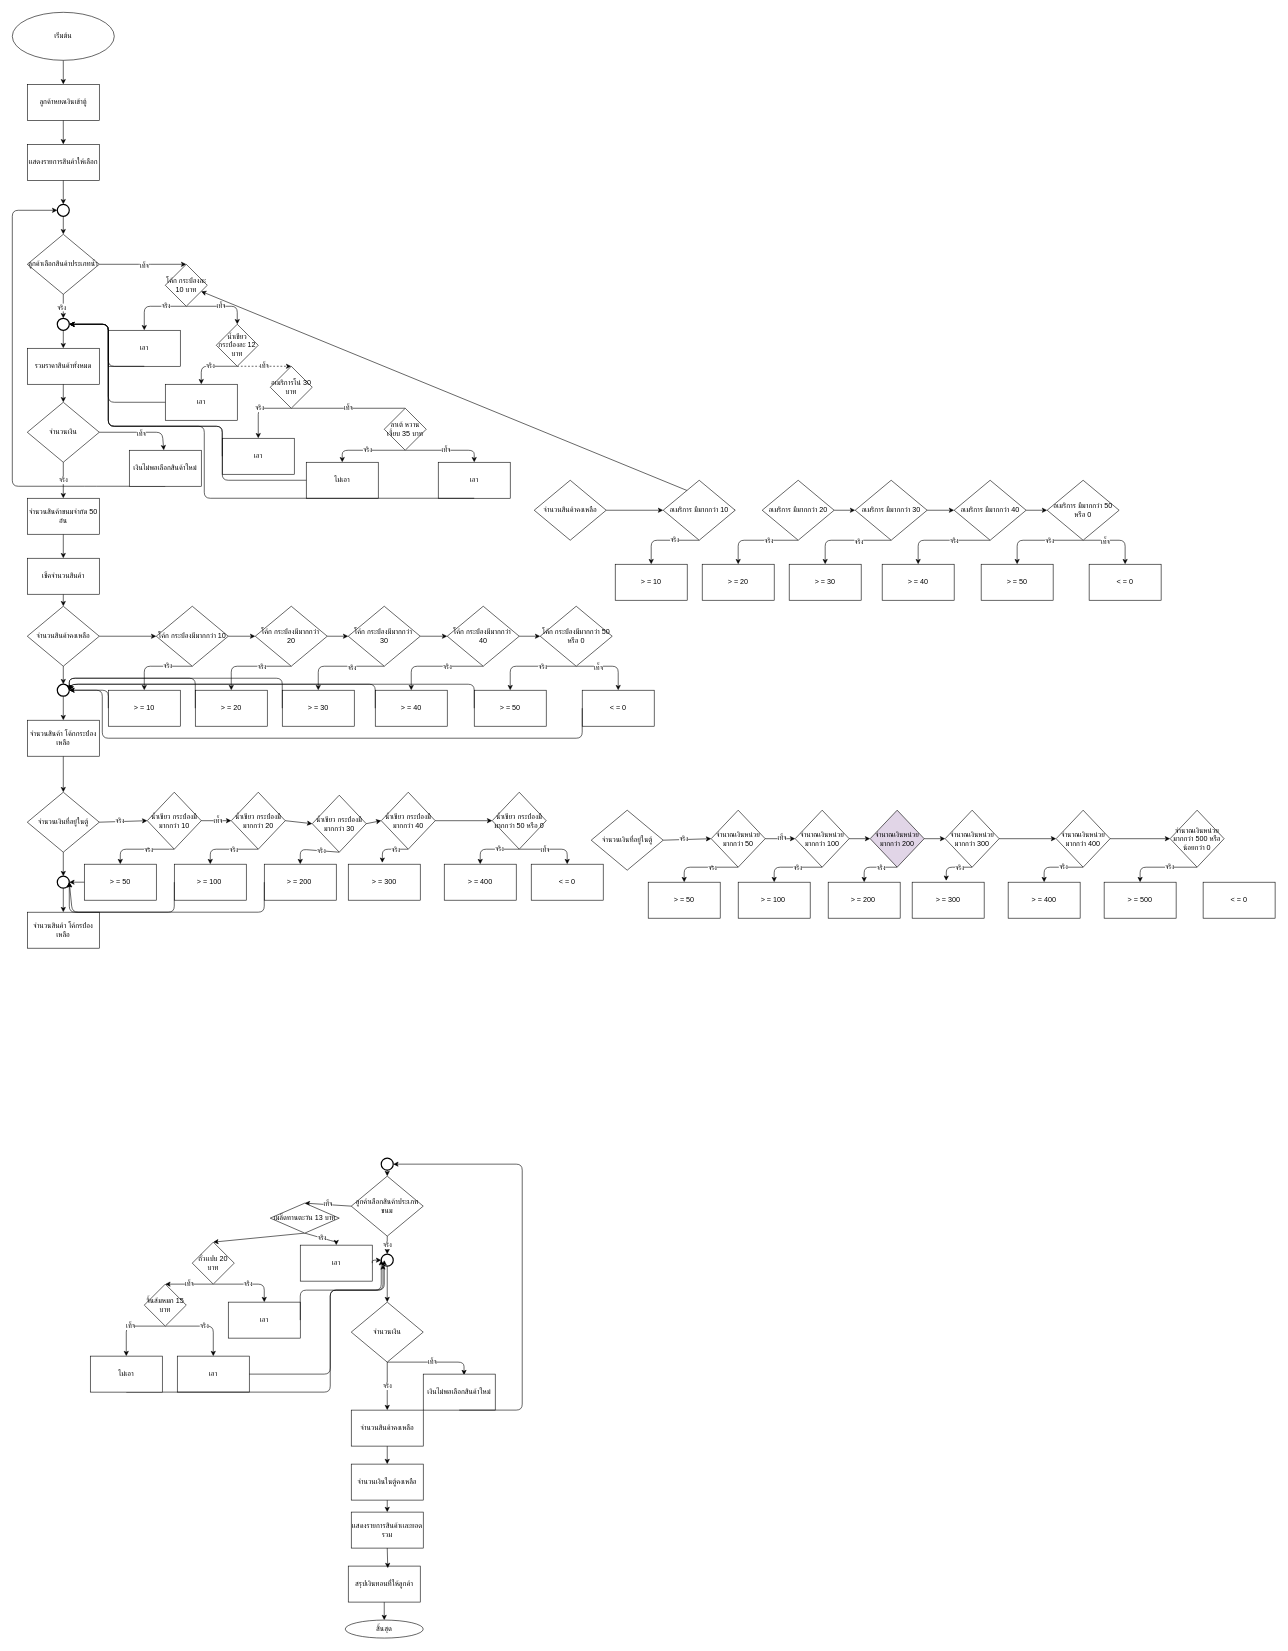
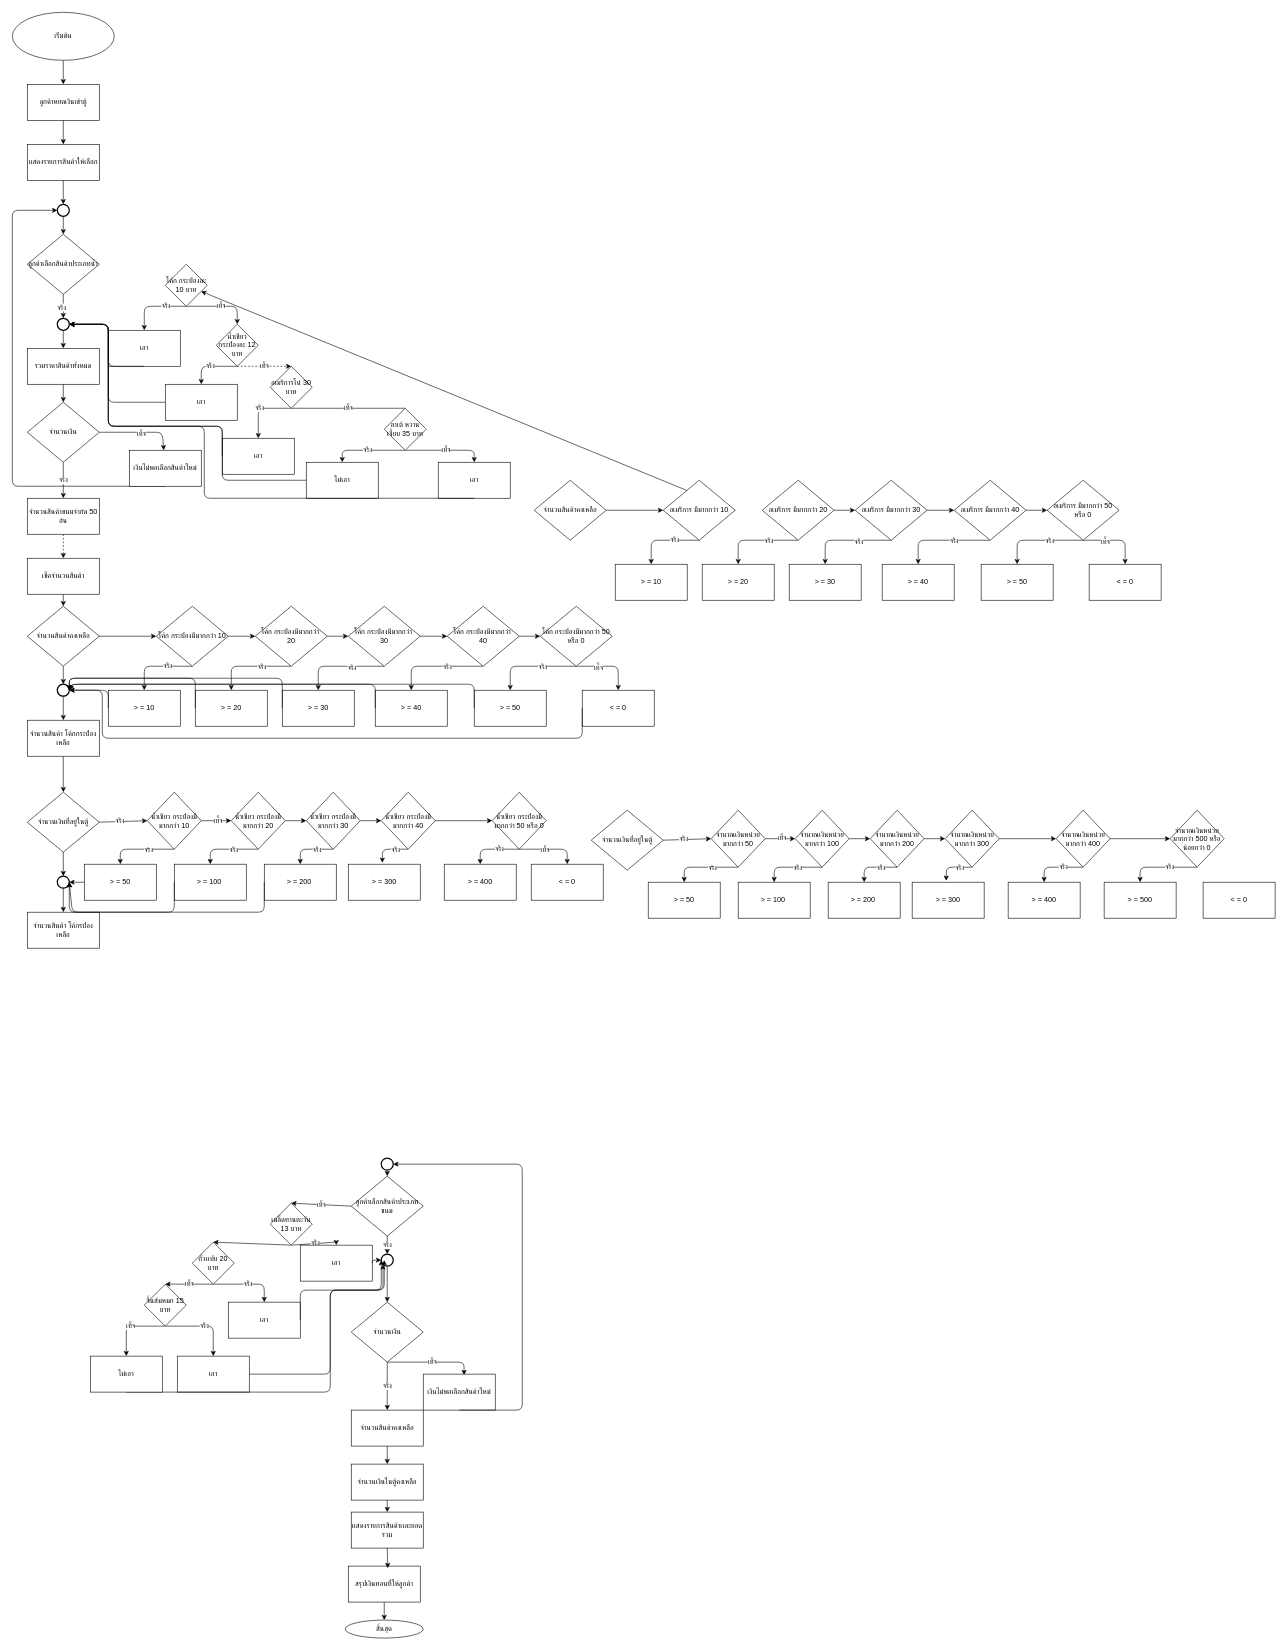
edge "ลูกค้าเลือกสินค้าประเภทน้ำ" -> "โค้ก กระป๋องละ 10 บาท": removed, label "เท็จ"
edge "จำนวนสินค้าขนมจำกัด 50 อัน" -> "เช็คจำนวนสินค้า": style solid -> dashed
node "น้ำเขียว กระป๋องมีมากกว่า 30": moved (339, 824) -> (333, 821)
node "จำนาณเงินหน่วยมากกว่า 200": fillcolor #e1d5e7 -> #ffffff
node "เมล็ดทานตะวัน 13 บาท": size 69x30 -> 42x42
